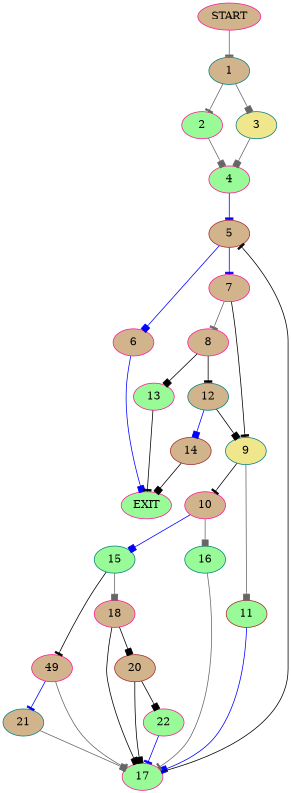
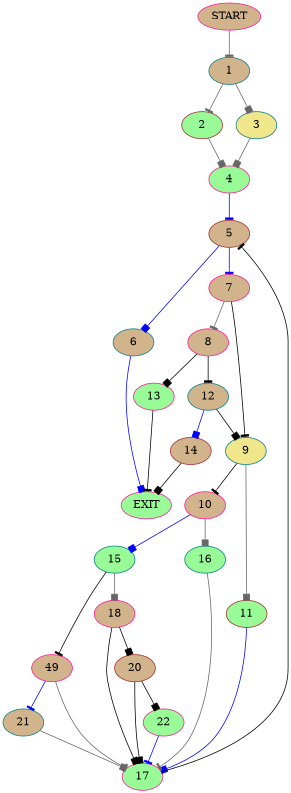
node "2": color deeppink -> brown
node "6": color deeppink -> teal
